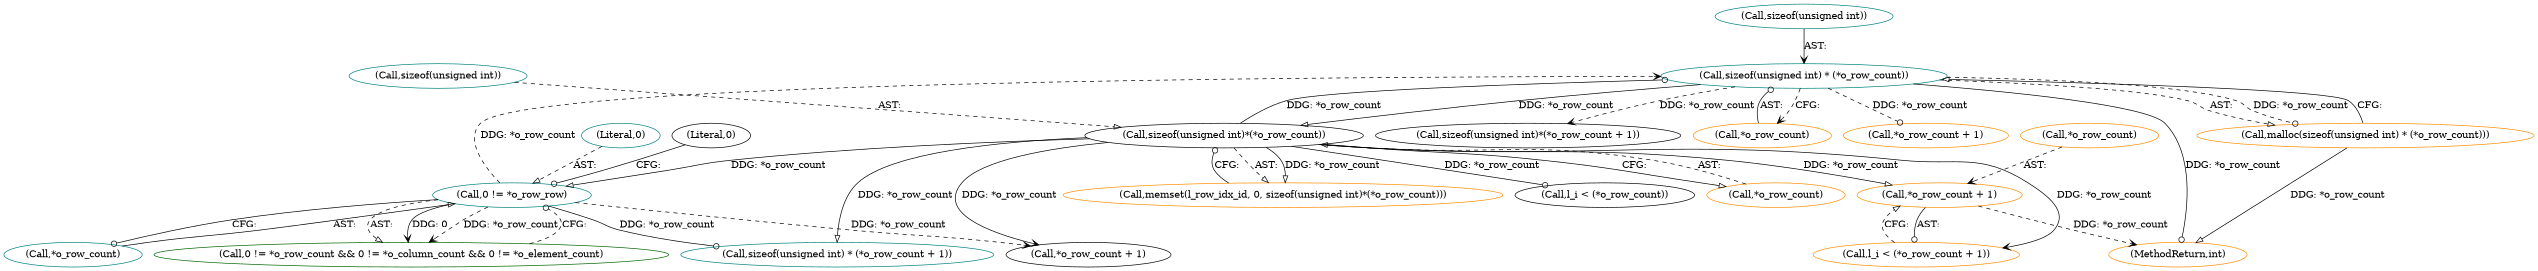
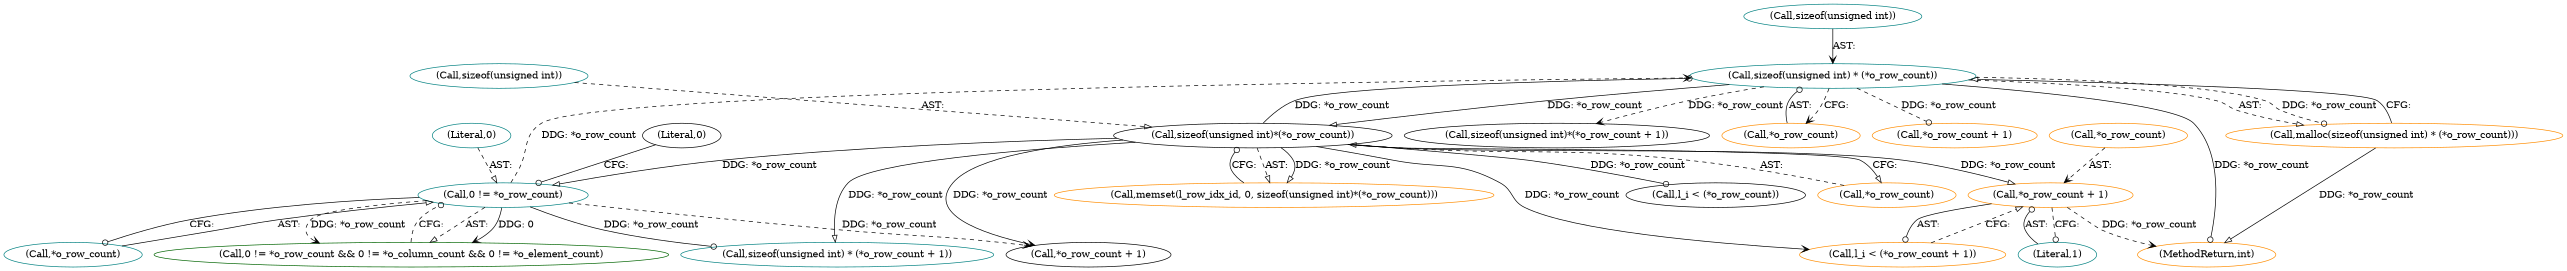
node "(Call,0 != *o_row_row)": label "(Call,0 != *o_row_row)" -> "(Call,0 != *o_row_count)"
node "(Literal,1)": added
